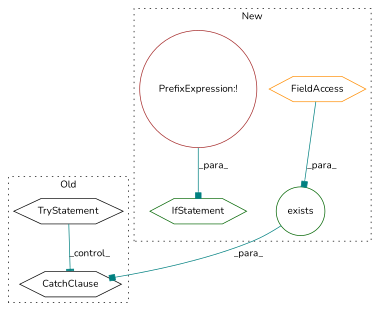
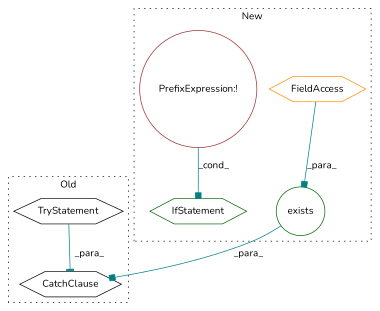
edge "PrefixExpression:!" -> "IfStatement": label "_para_" -> "_cond_"
edge "TryStatement" -> "CatchClause": label "_control_" -> "_para_"
